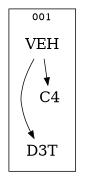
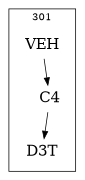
cluster "001": label "001" -> "301"
edge "VEH" -> "D3T": now "C4" -> "D3T"
